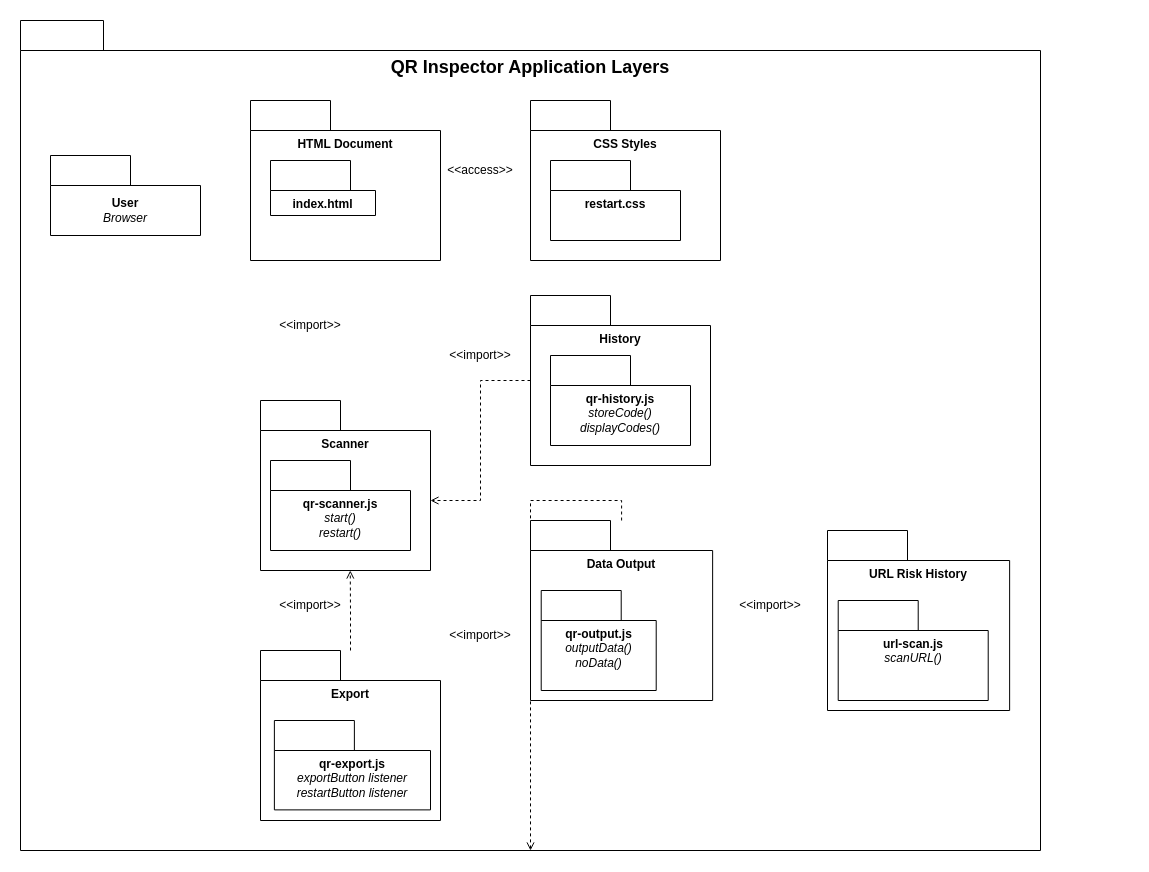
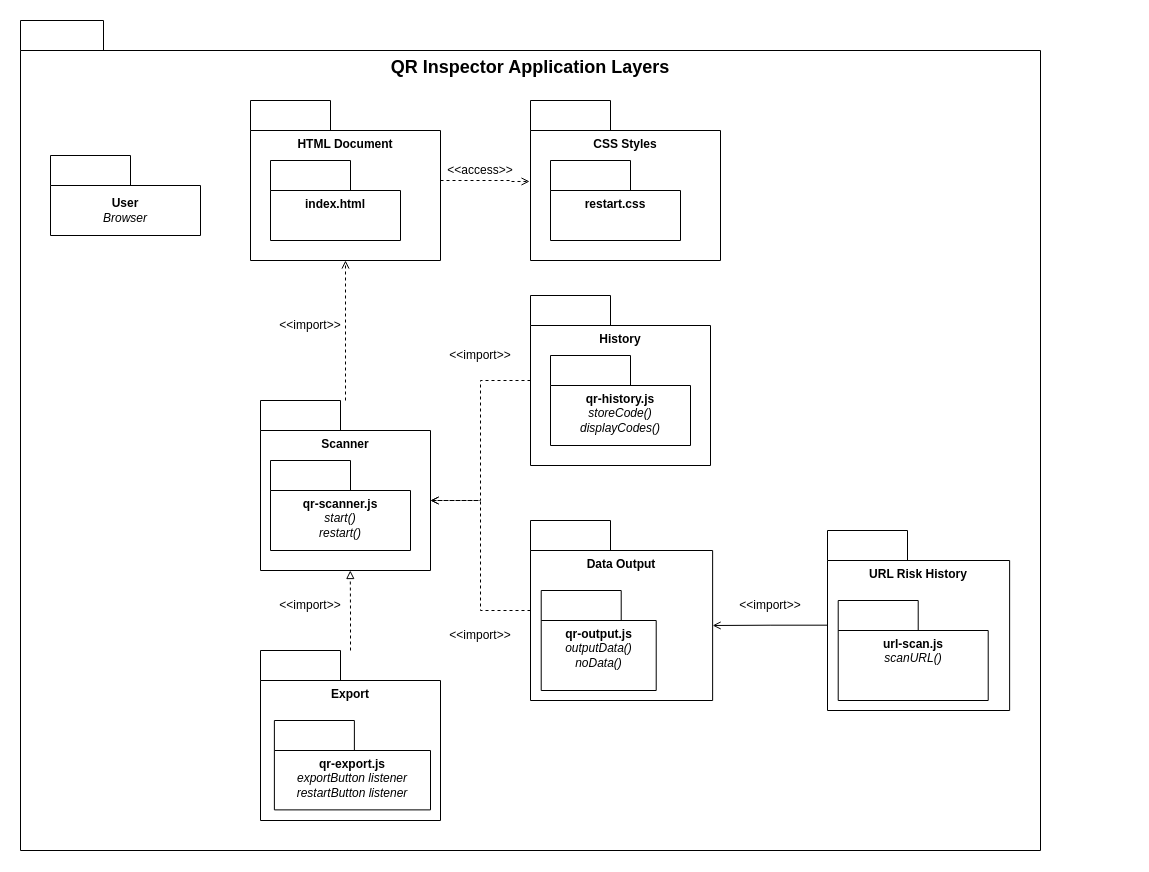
edge "HTML Document" -> "CSS Styles": added
node "index.html": size 105x55 -> 130x80
edge "Scanner" -> "HTML Document": added
edge "Export" -> "Scanner": arrowhead open -> block
edge "URL Risk History" -> "Data Output": added
edge "Data Output" -> "QR Inspector Application Layers": now "Data Output" -> "Scanner"
